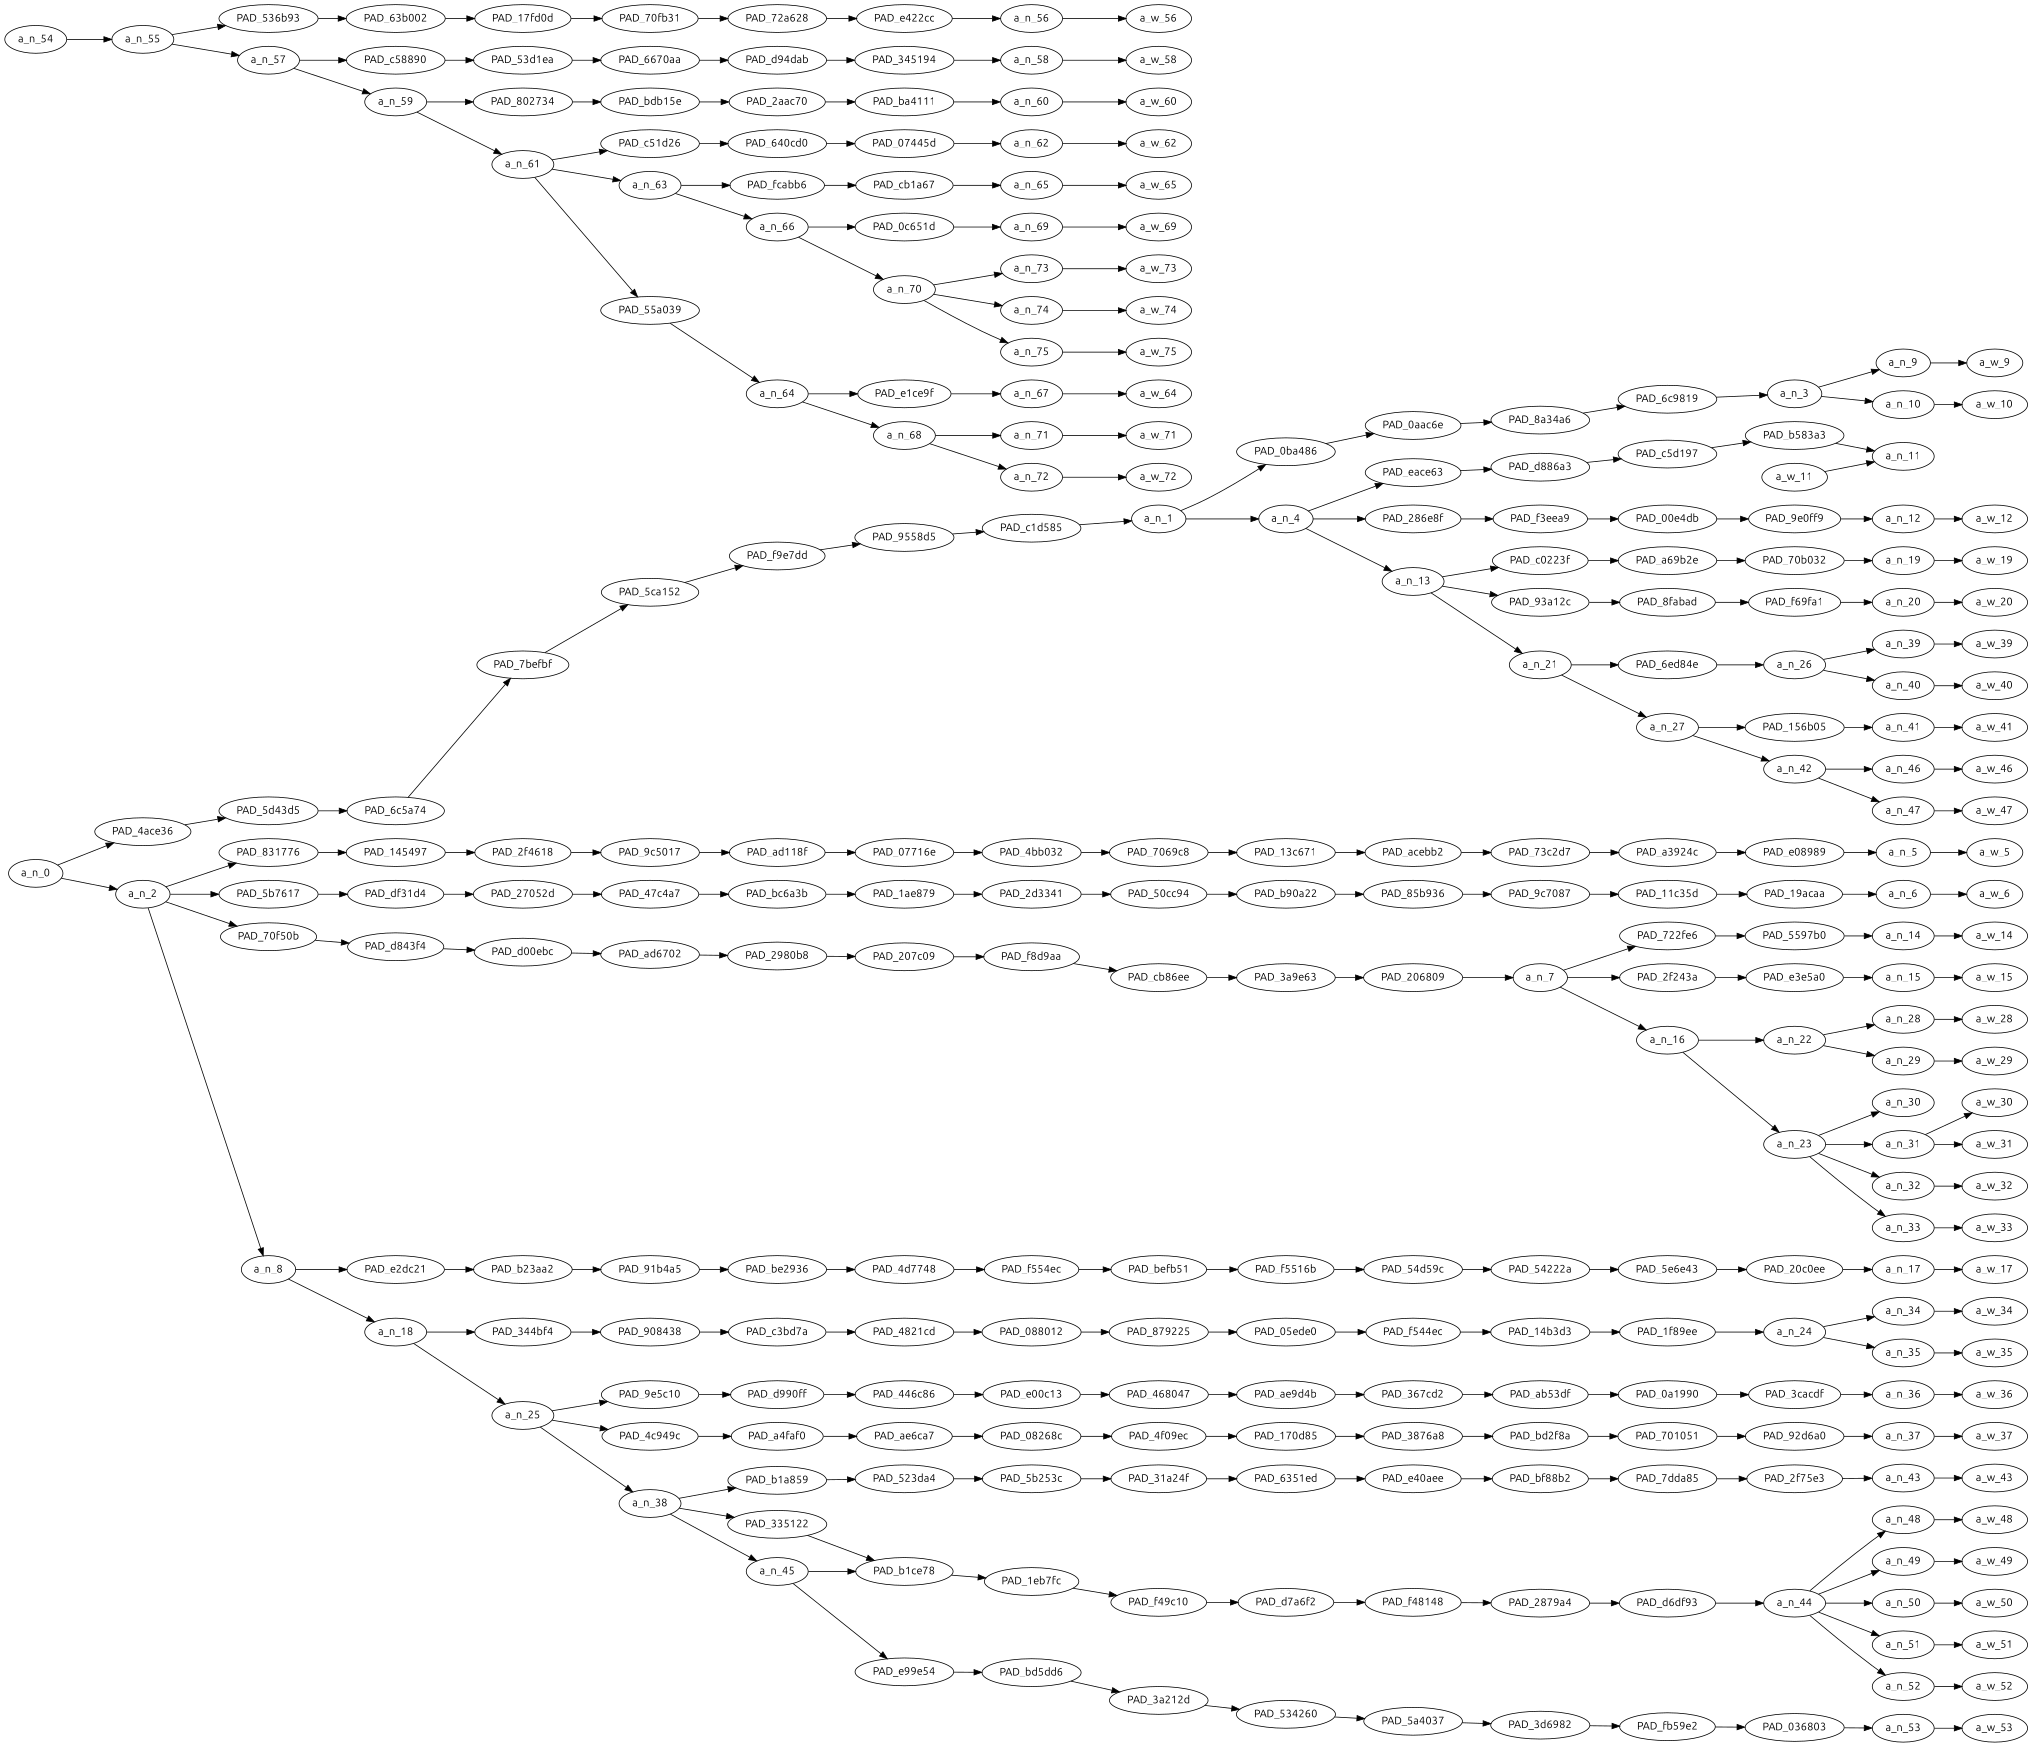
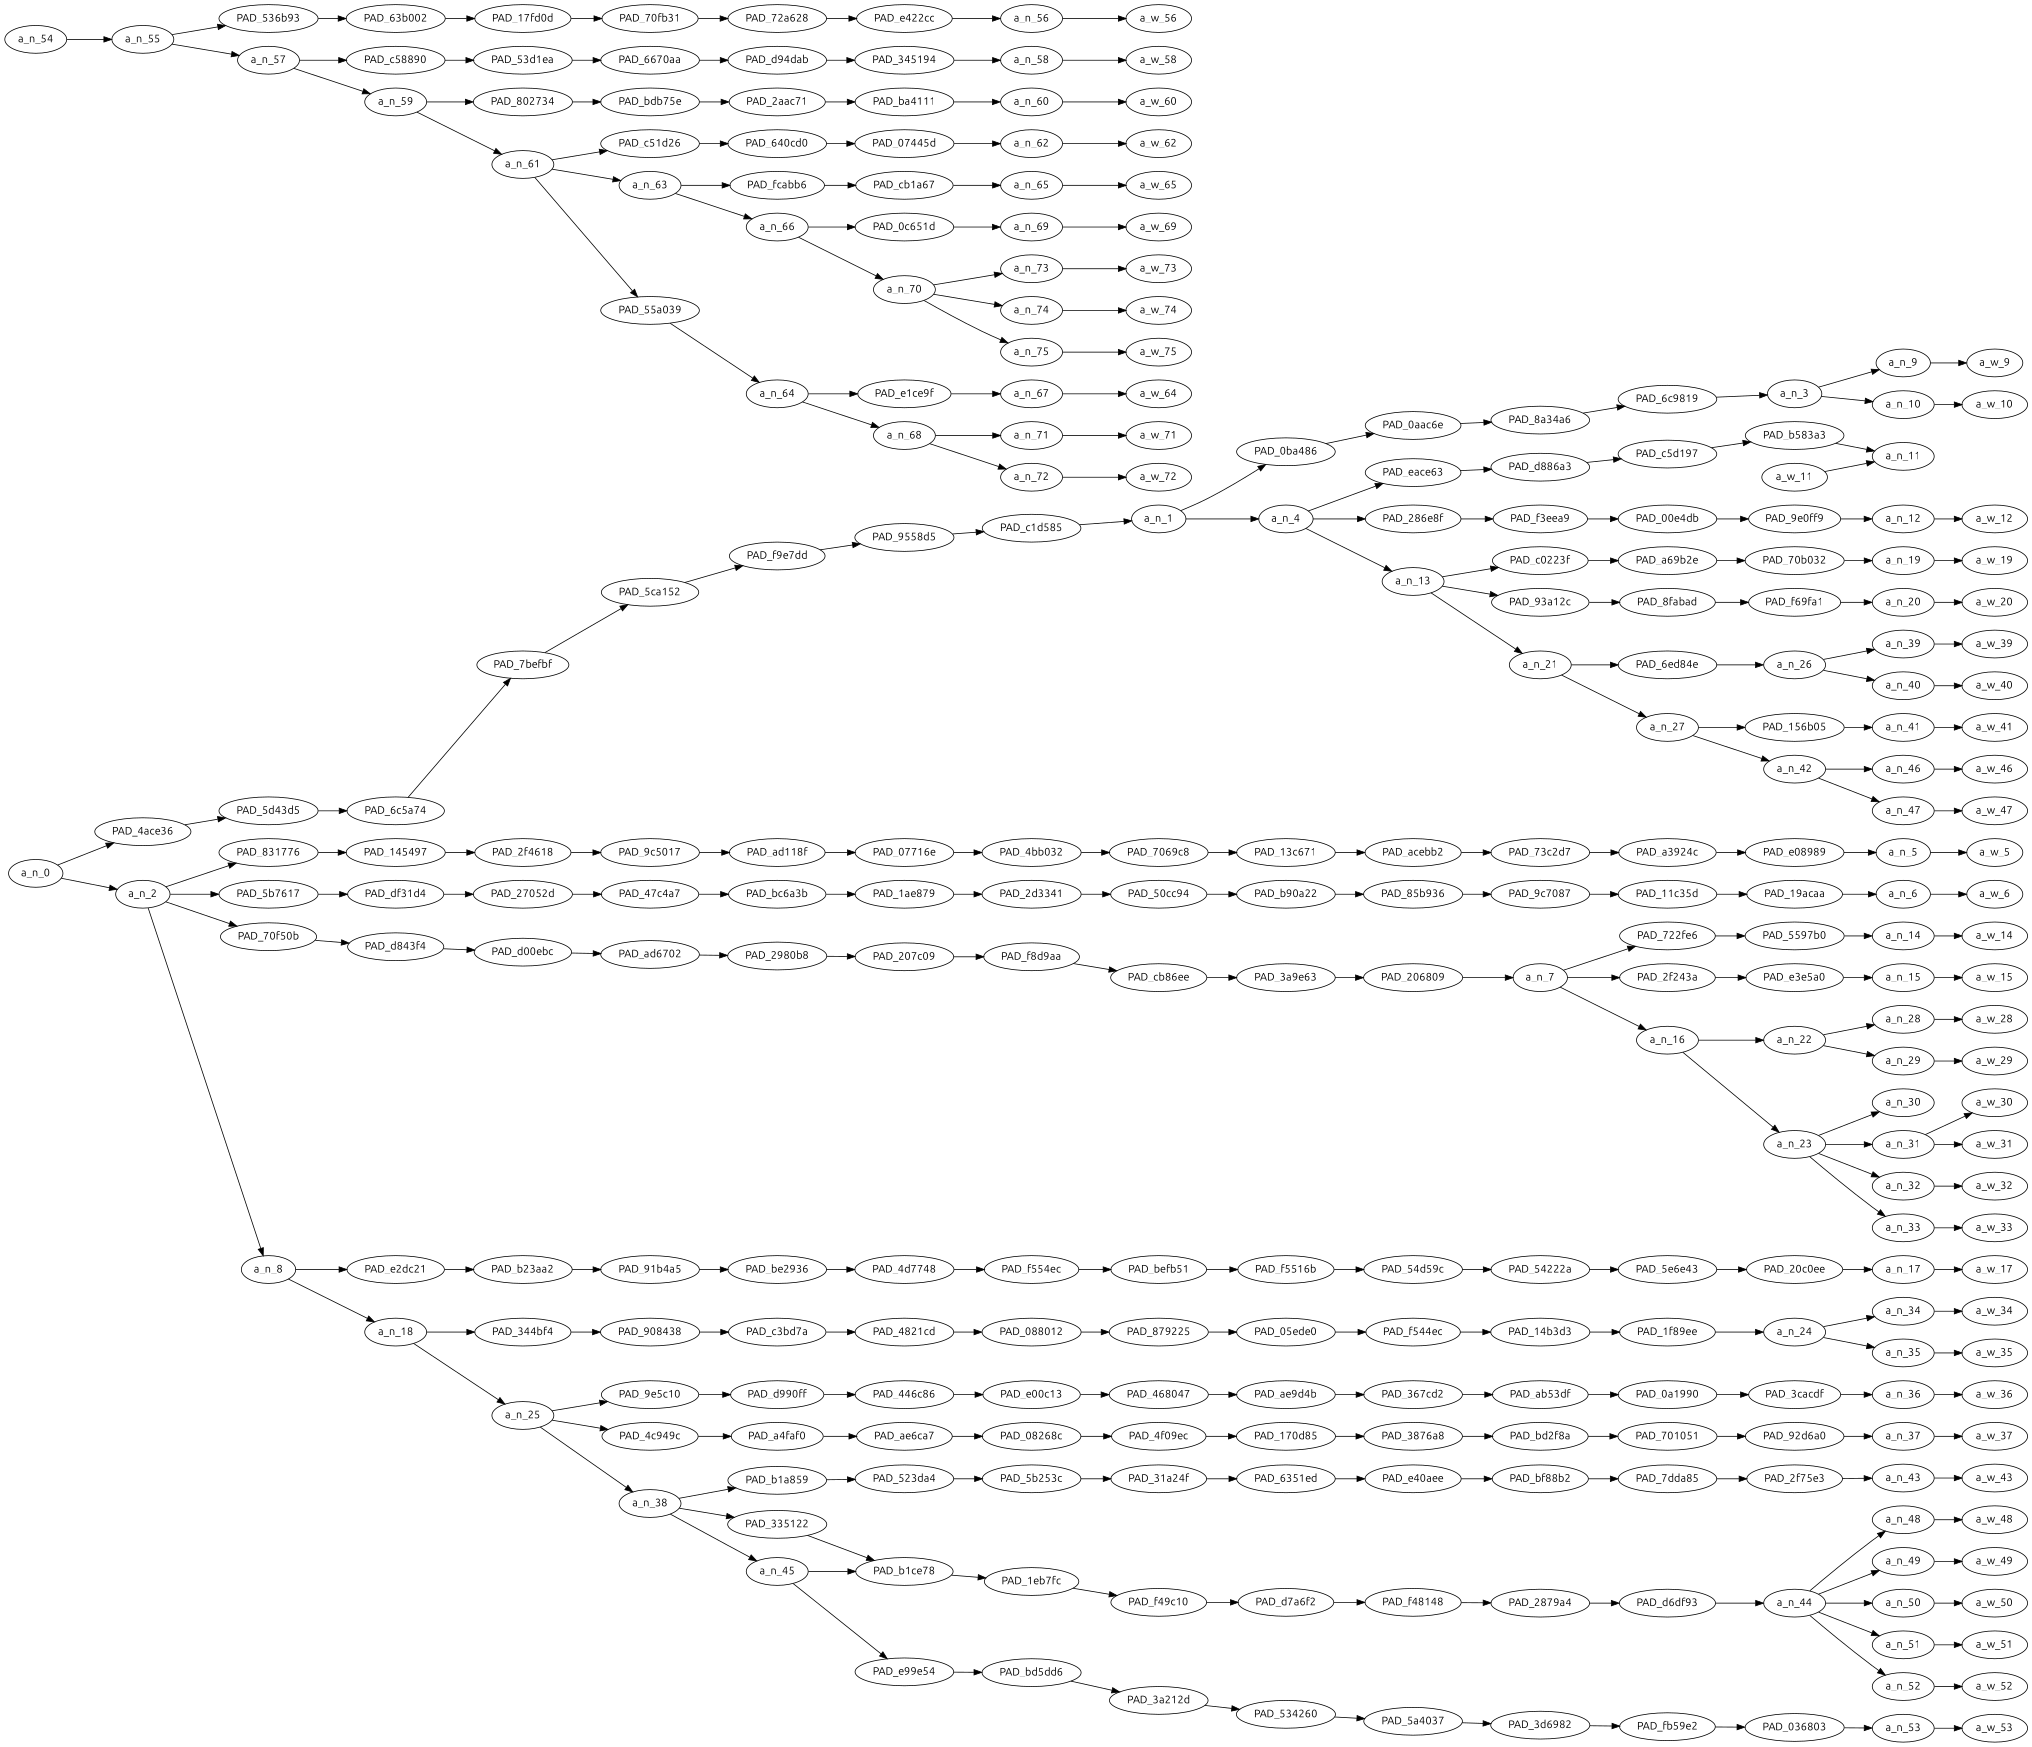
node "PAD_bdb15e": label "PAD_bdb15e" -> "PAD_bdb75e"
node "PAD_2aac70": label "PAD_2aac70" -> "PAD_2aac71"
